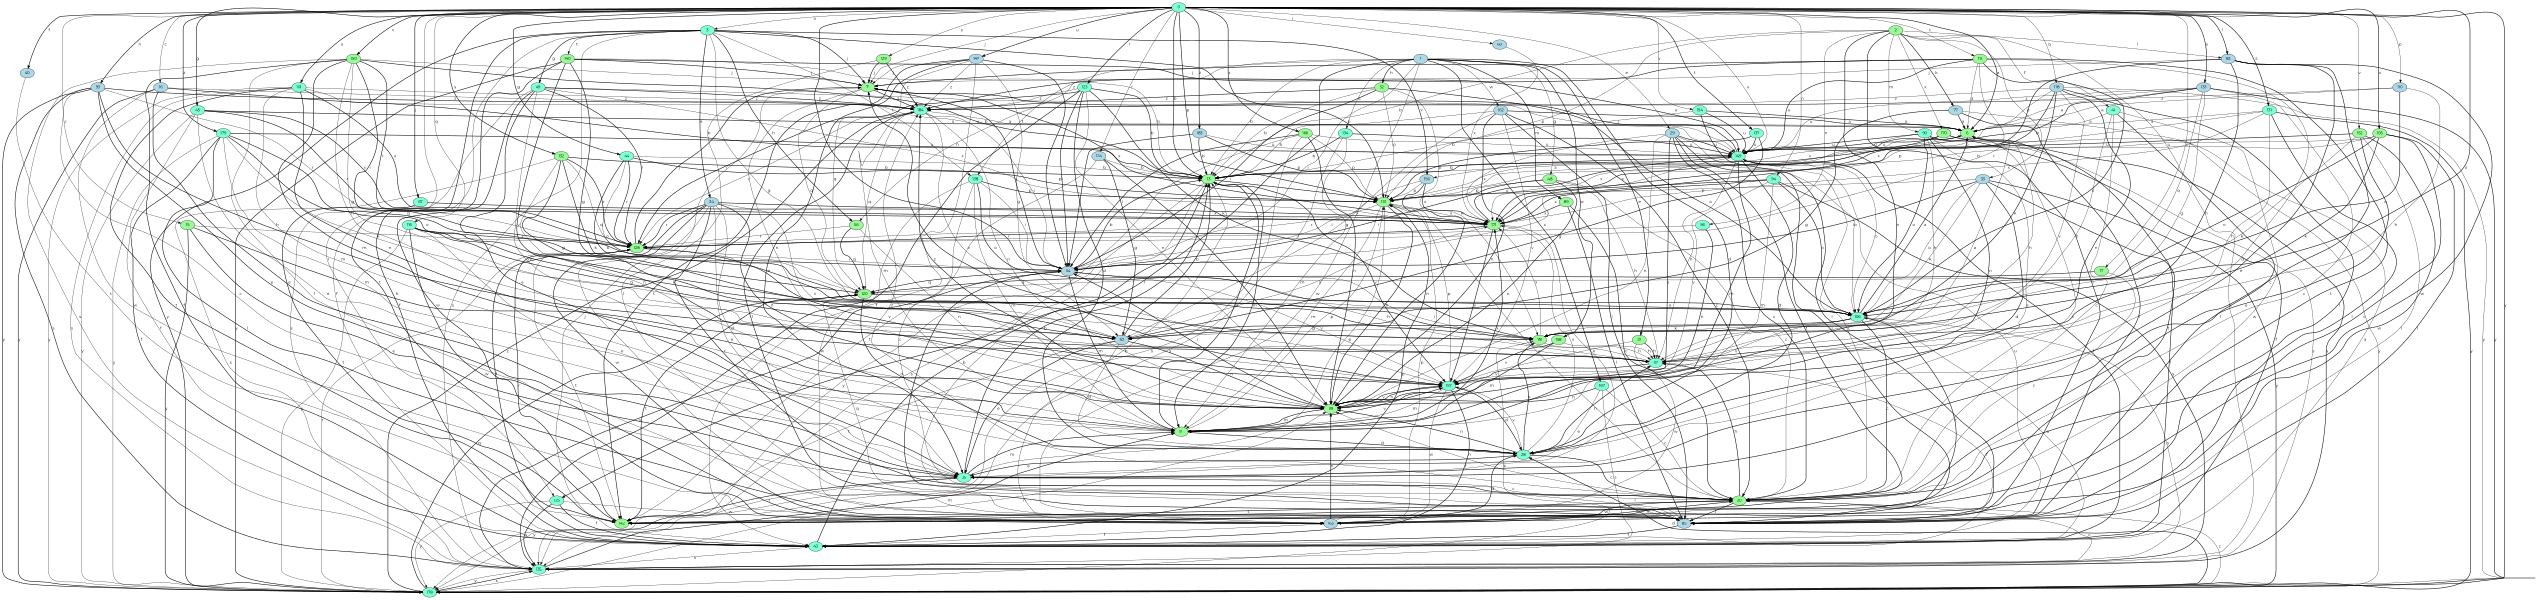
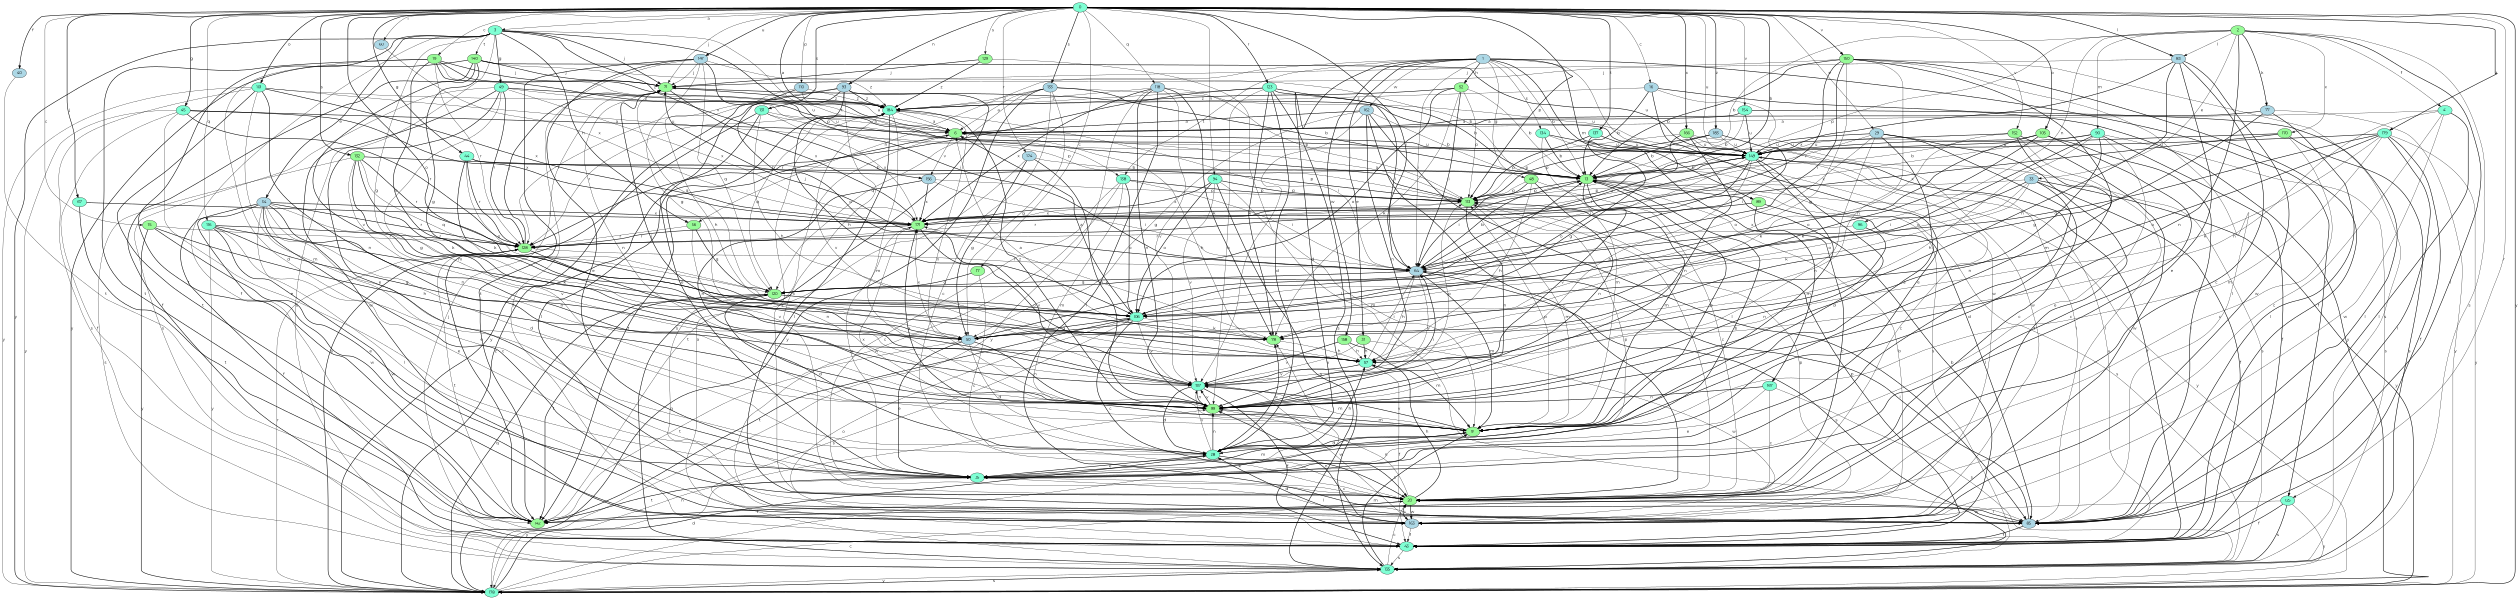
edge "149" -> "106": style solid -> bold
edge "29" -> "85": removed, label "l"
